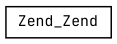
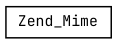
node "Zend_Zend": label "Zend_Zend" -> "Zend_Mime"
